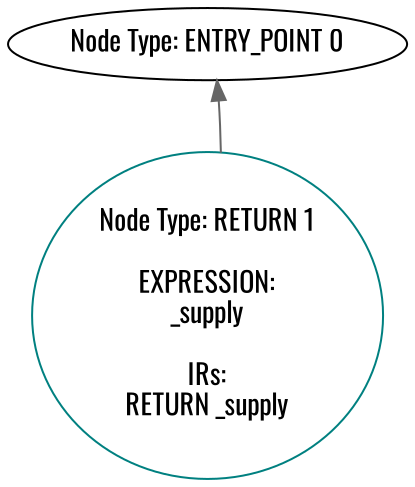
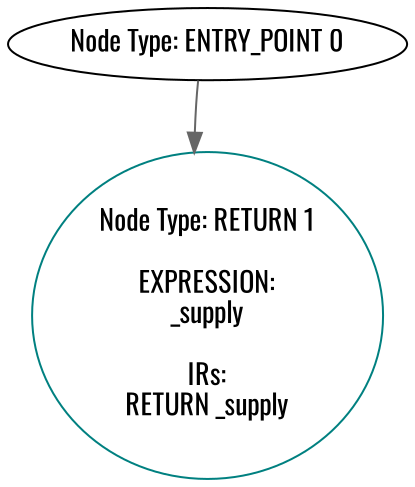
edge "Node Type: RETURN 1 EXPRESSION: _supply IRs: RETURN _supply" -> "Node Type: ENTRY_POINT 0": reversed
